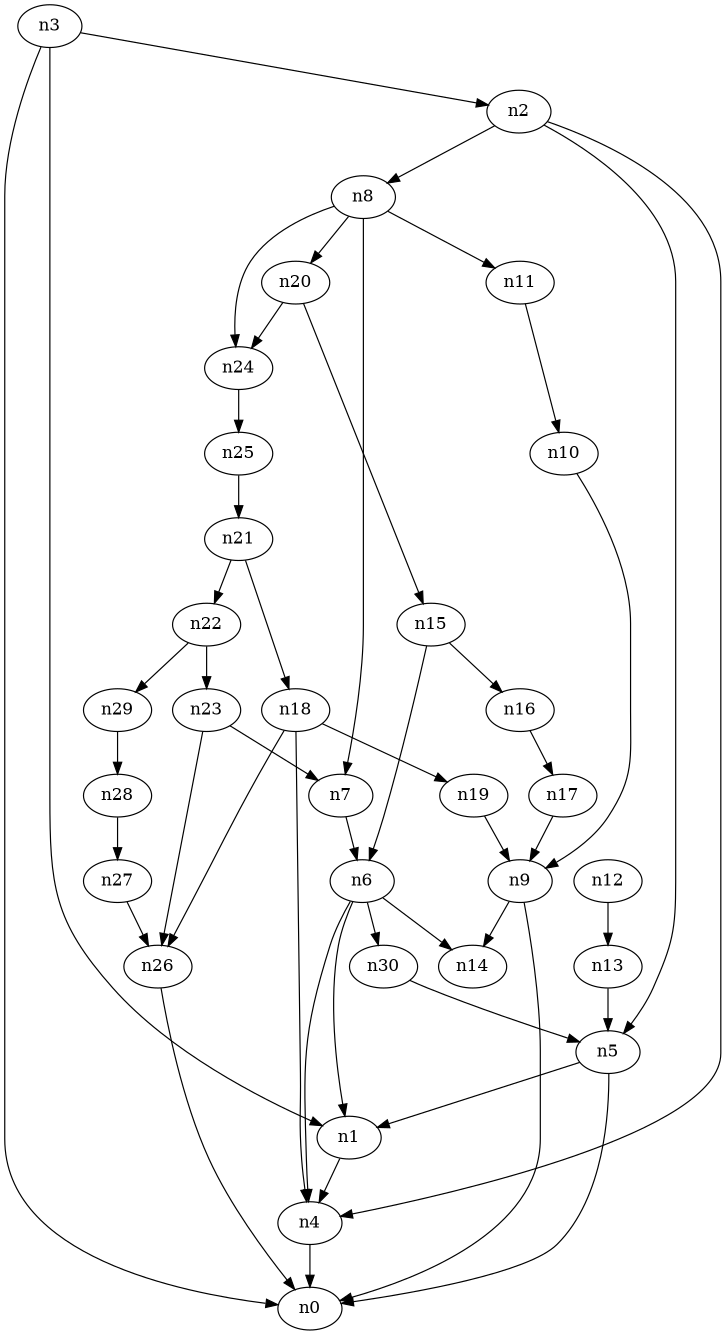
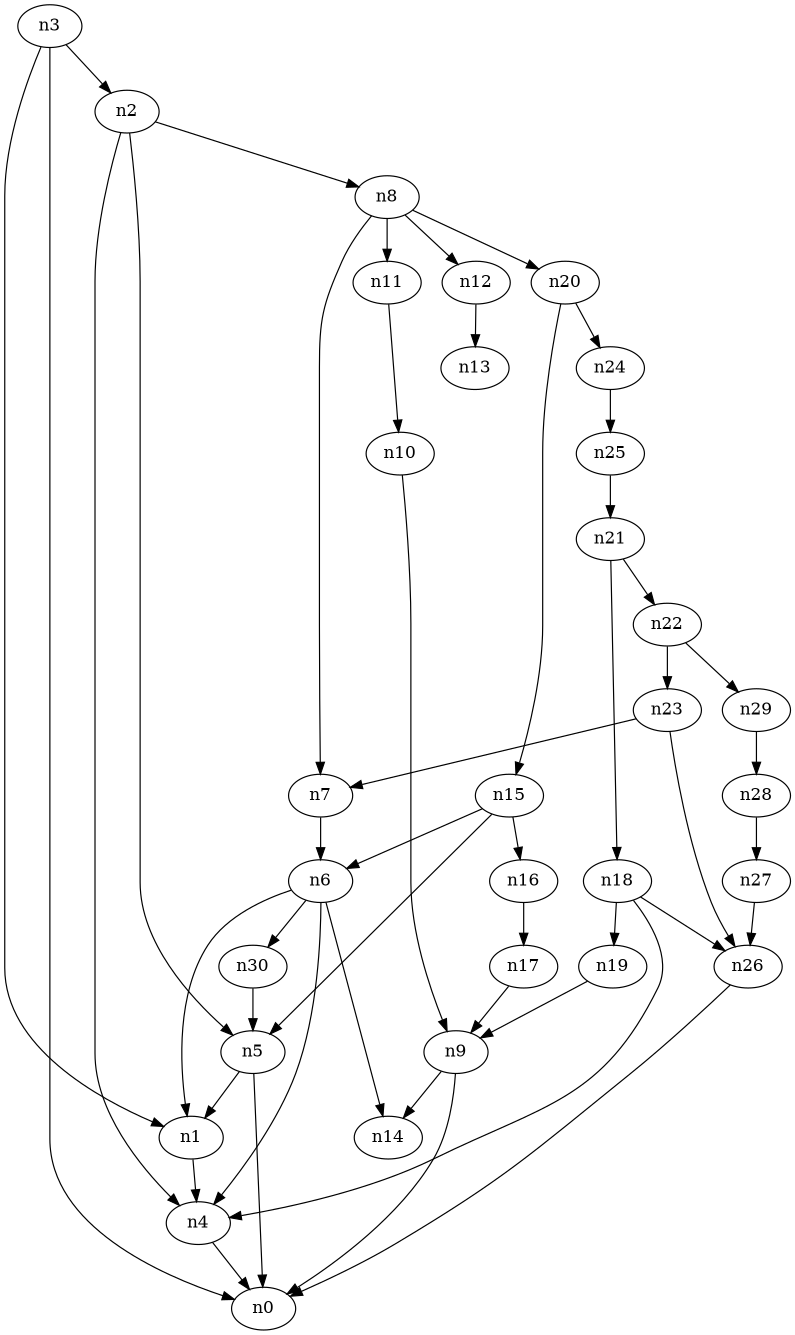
edge "n8" -> "n24": now "n8" -> "n12"
edge "n13" -> "n5": now "n15" -> "n5"
